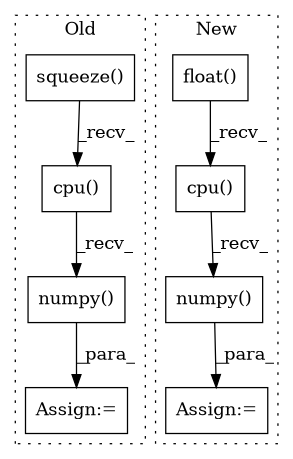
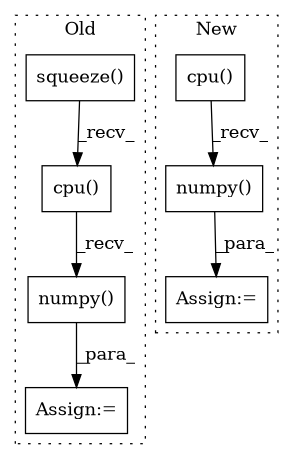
node "float()": removed
